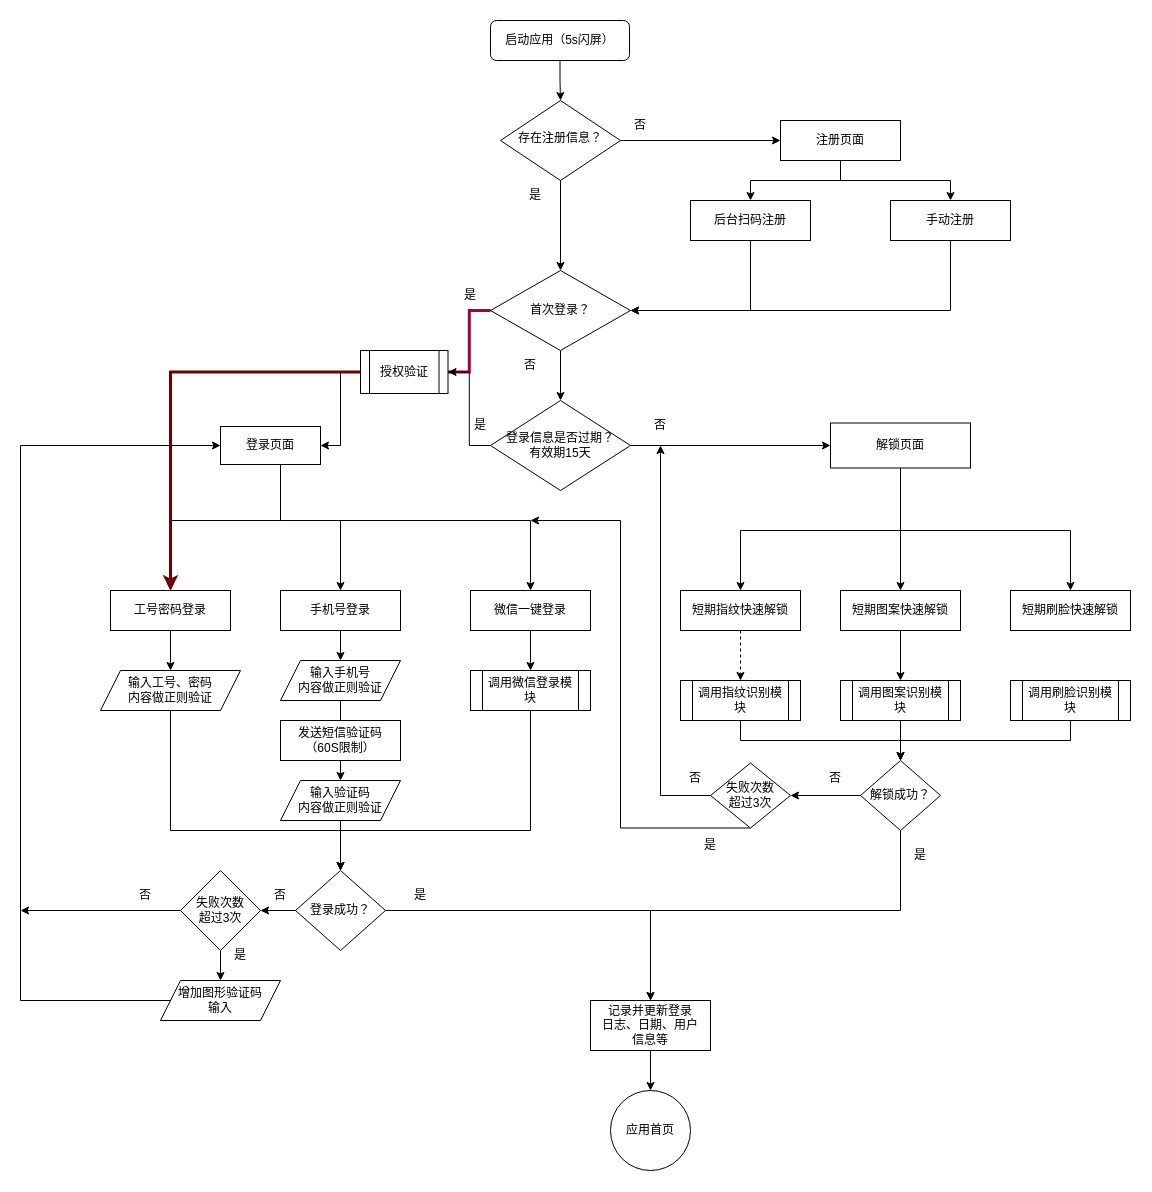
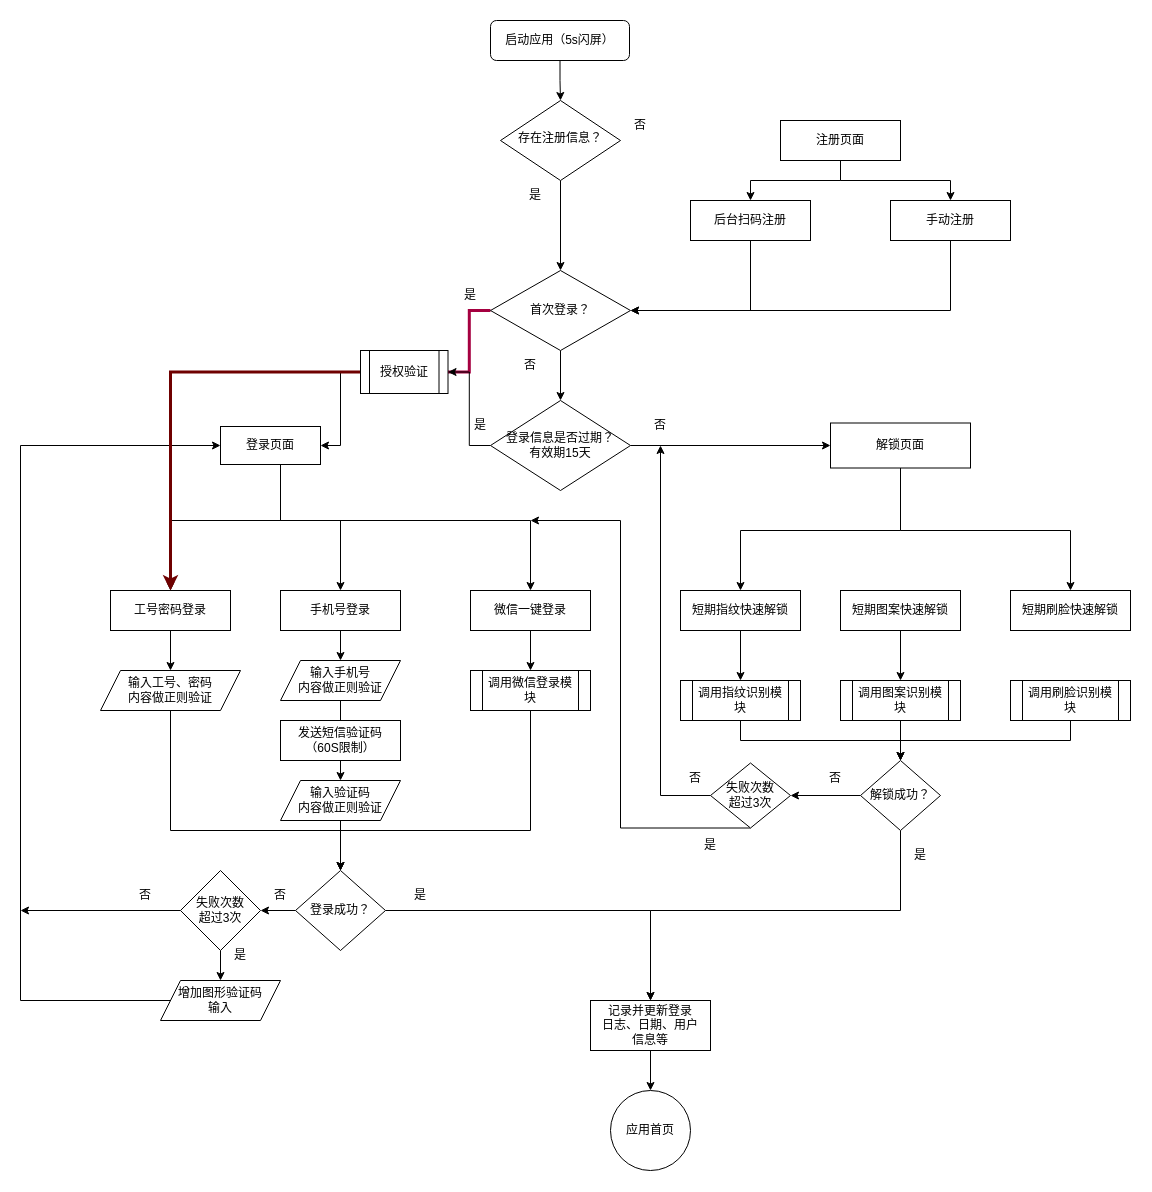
edge "存在注册信息？" -> "注册页面": removed
edge "解锁页面" -> "短期图案快速解锁": removed
edge "短期指纹快速解锁" -> "调用指纹识别模块": style dashed -> solid
